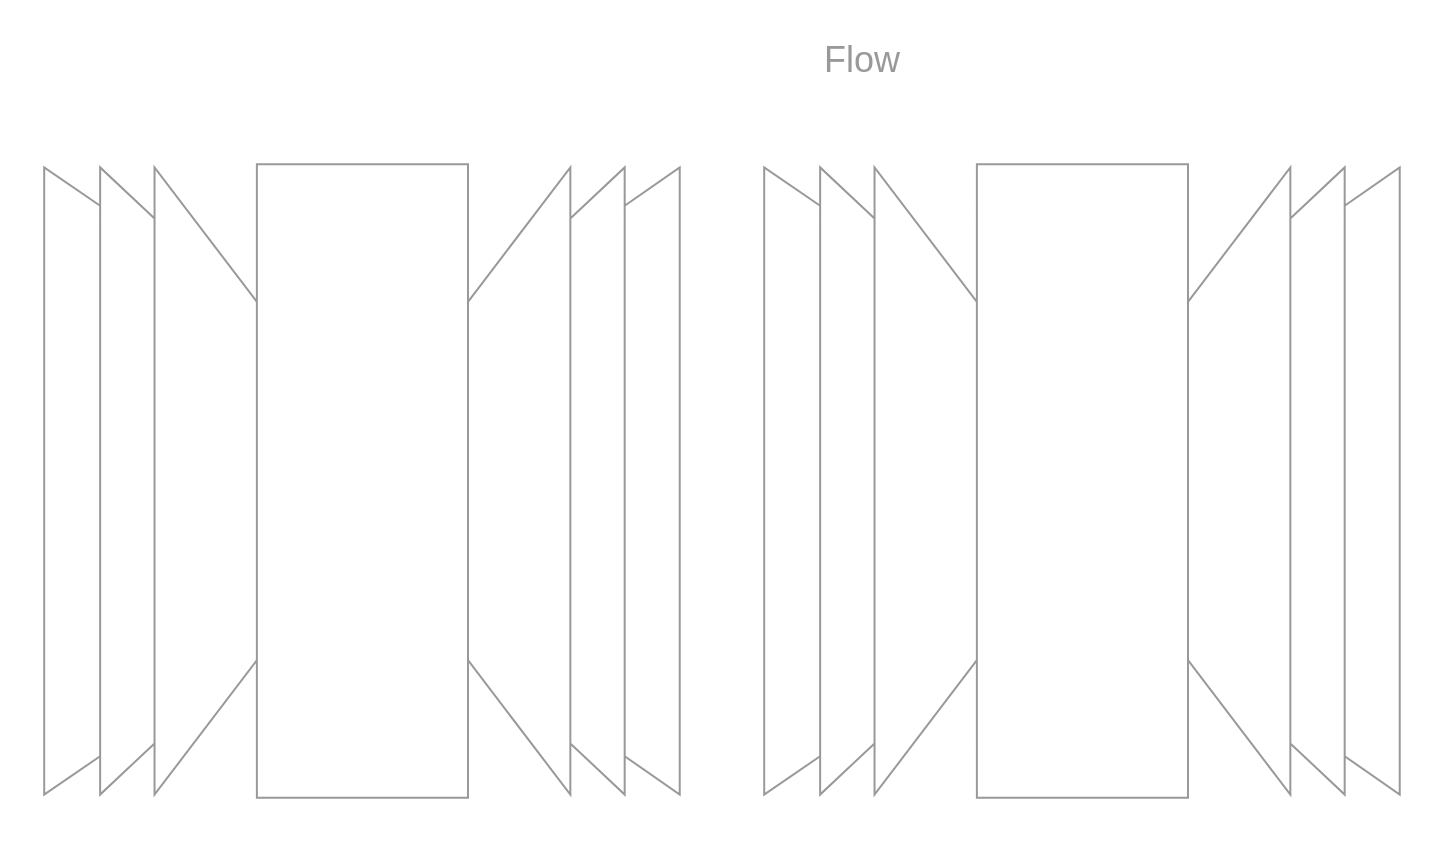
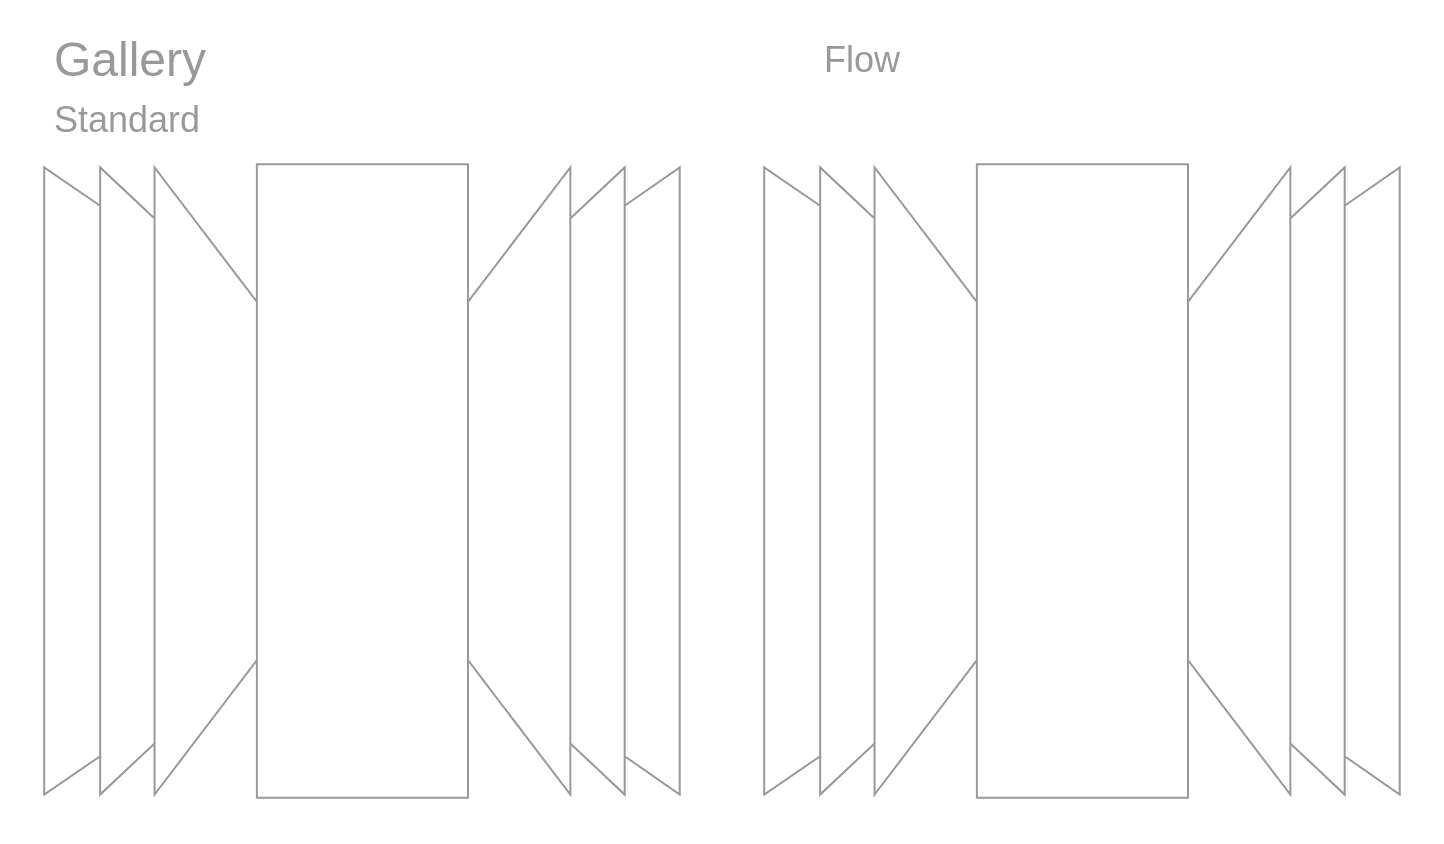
node "Gallery": added
node "Standard": added
